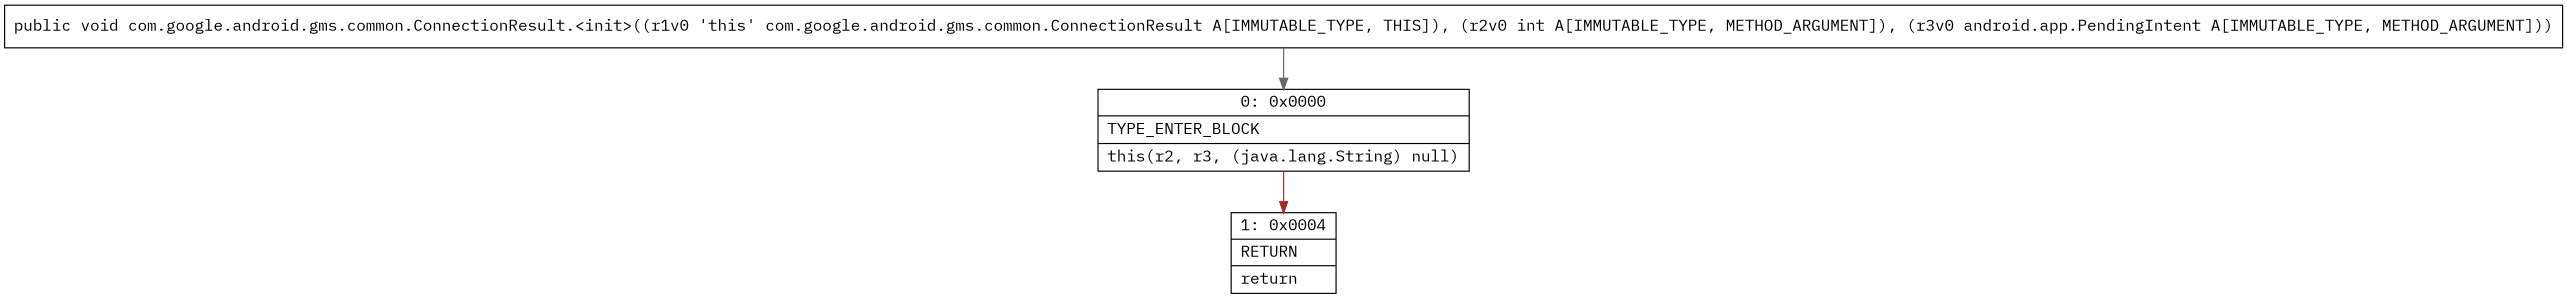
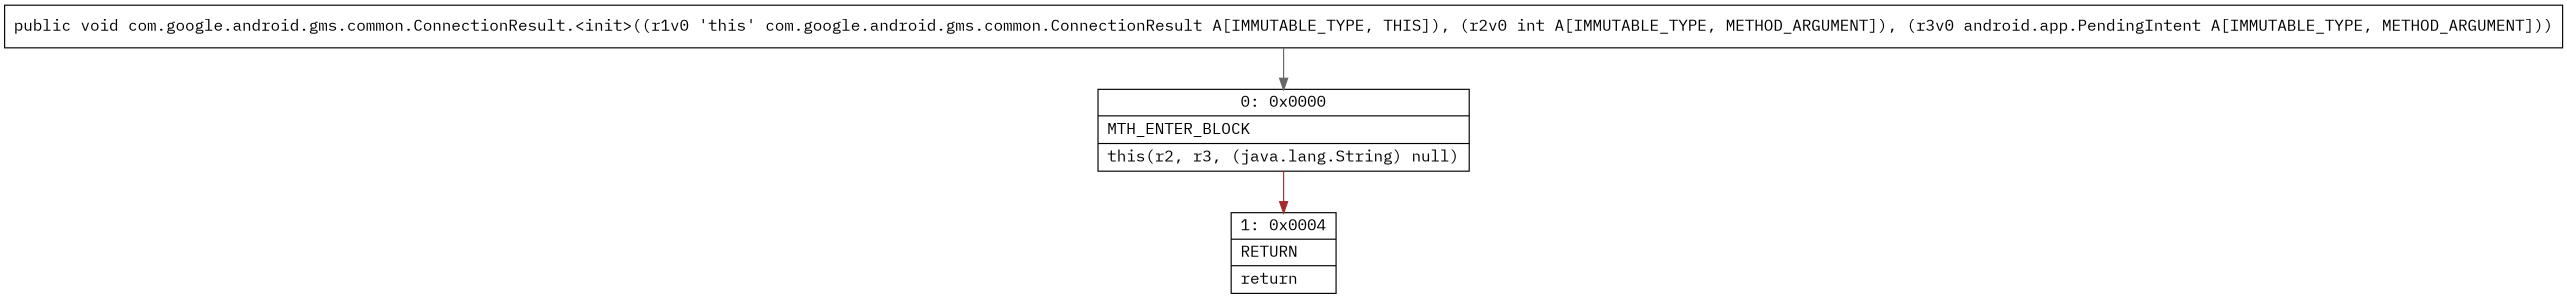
node "0: 0x0000": text "TYPE_ENTER_BLOCK" -> "MTH_ENTER_BLOCK"
